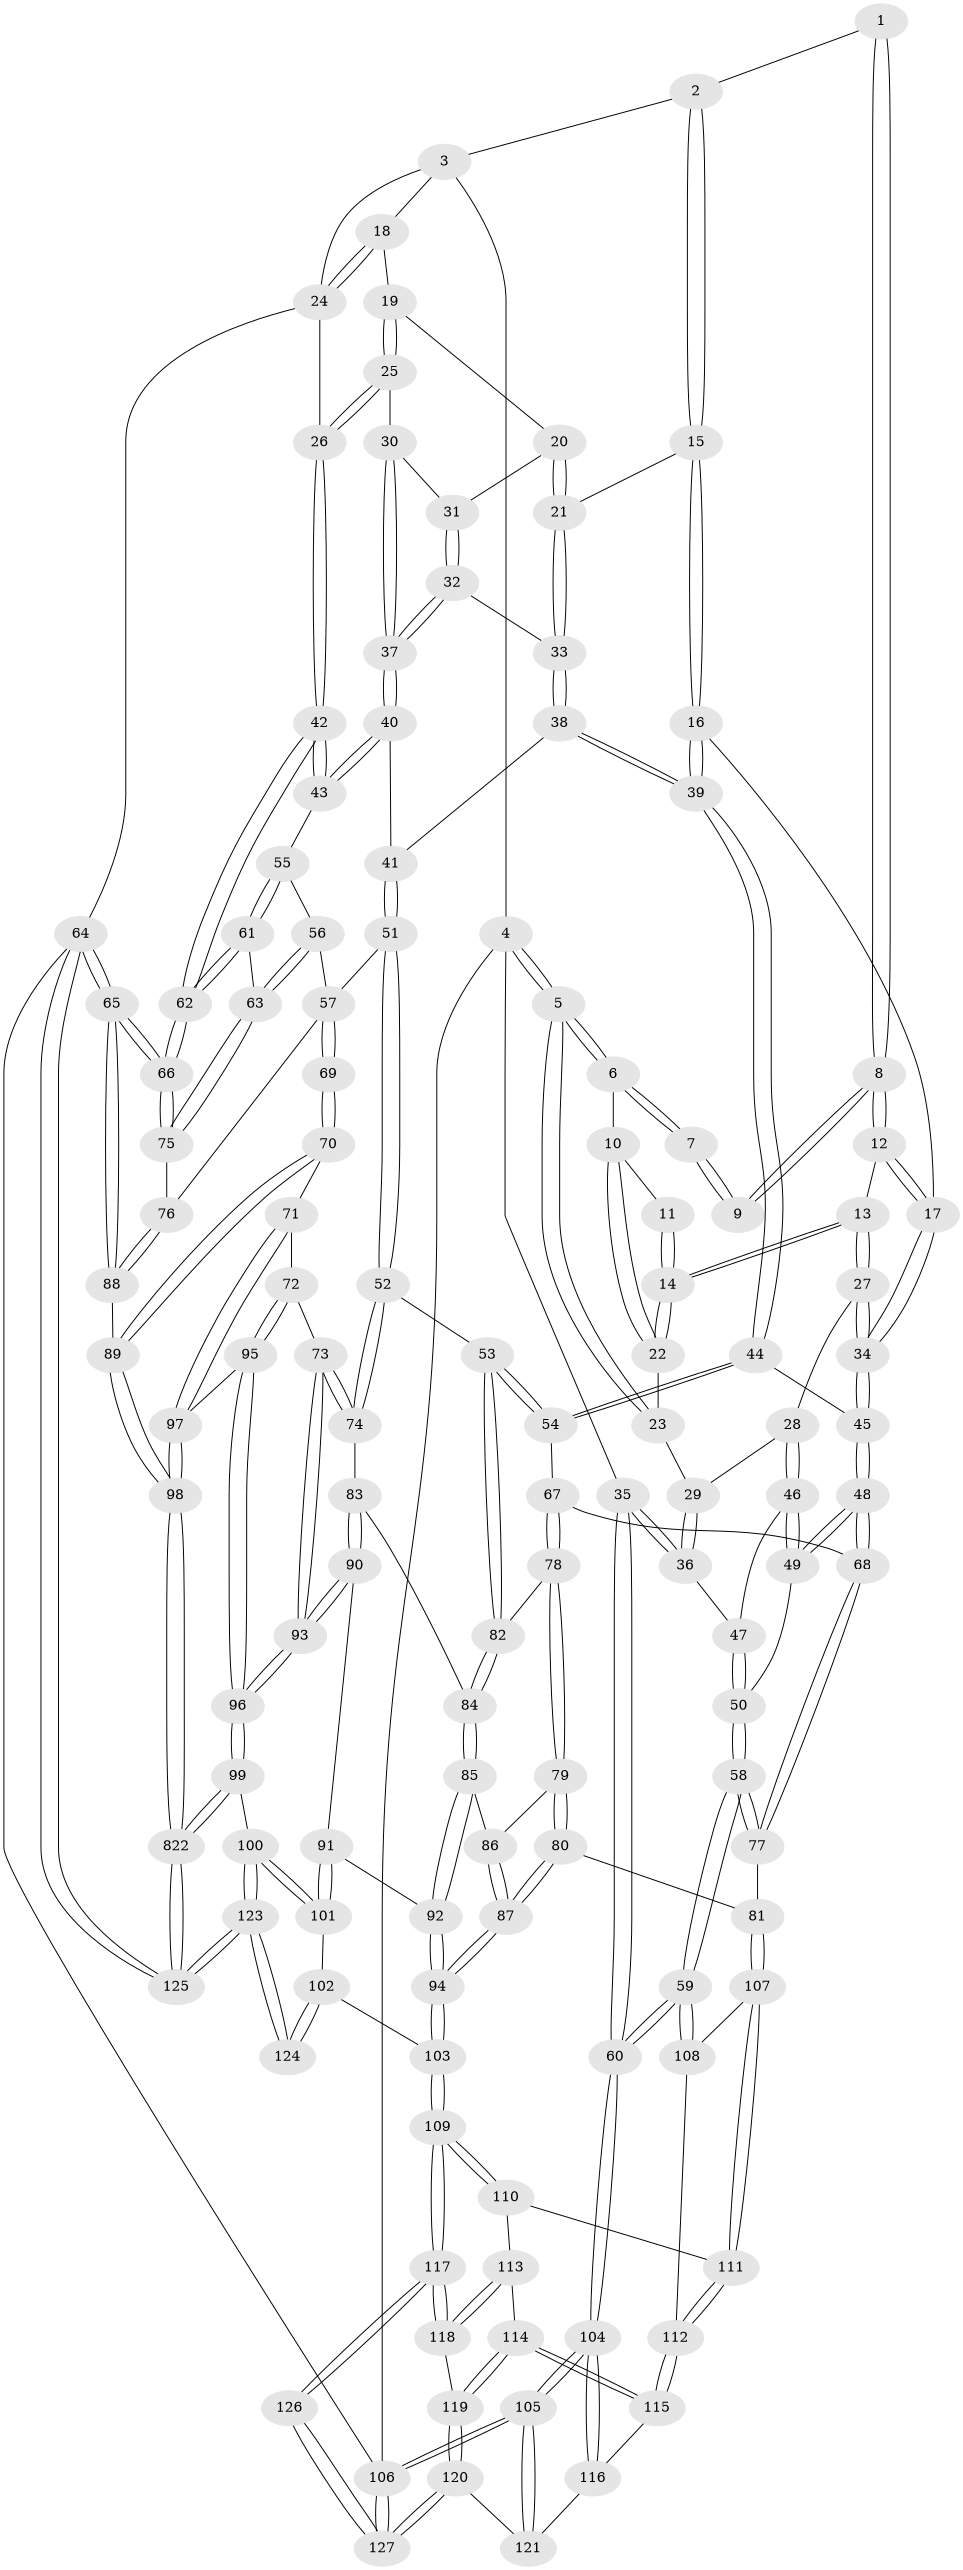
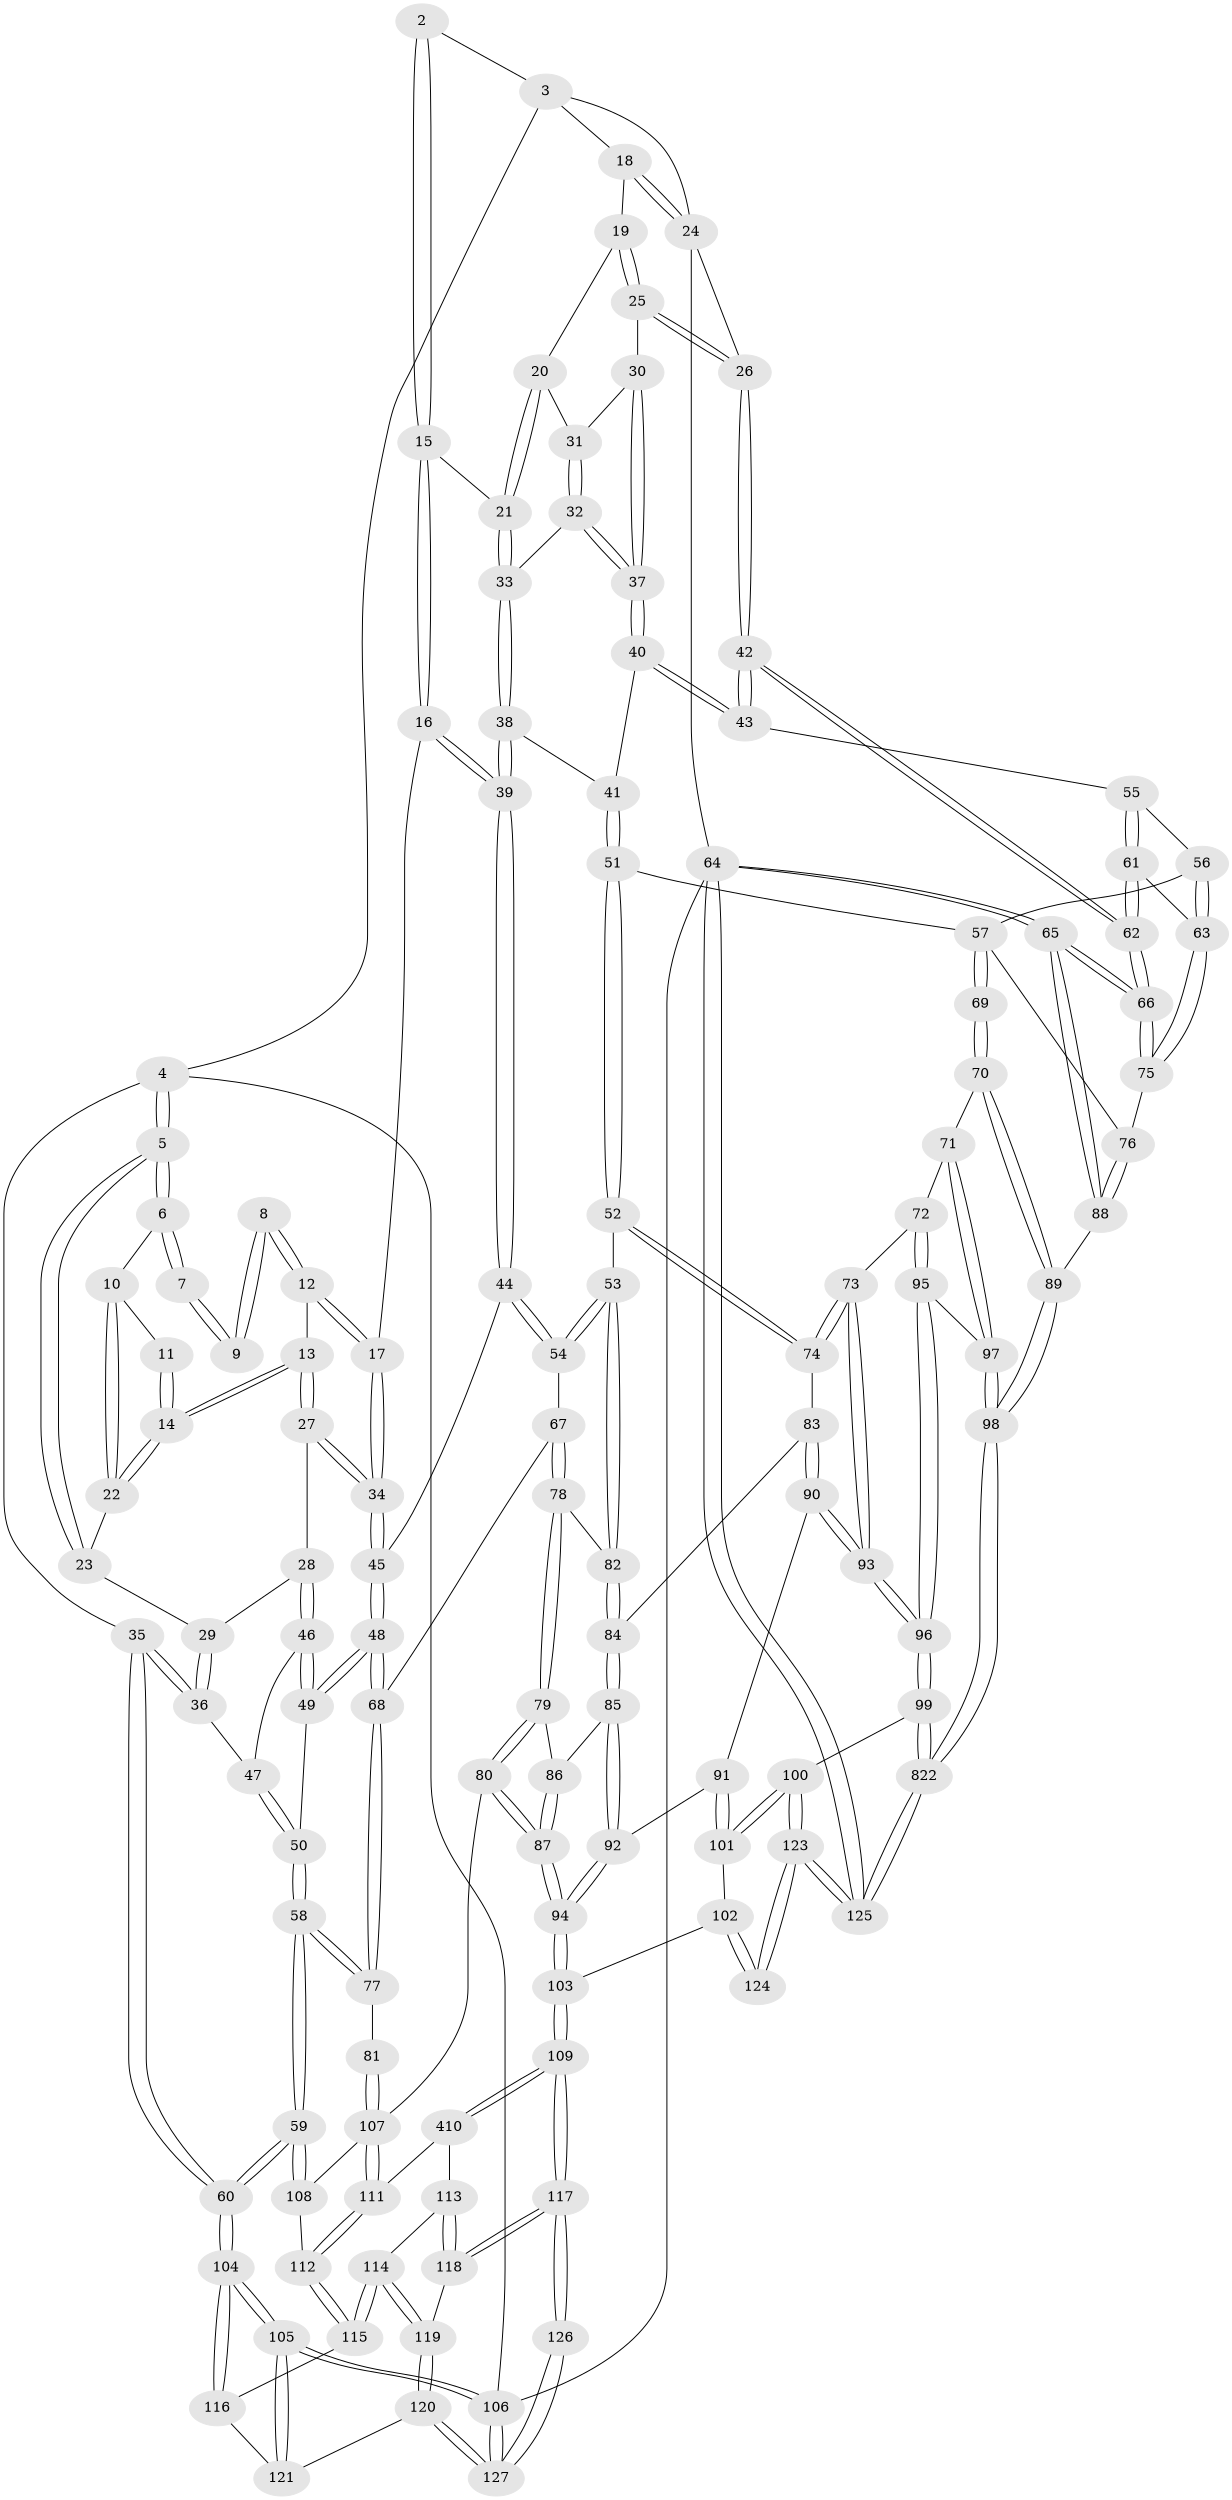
node "1": removed
edge "80" -- "81": now "80" -- "107"
node "110": label "110" -> "410"
